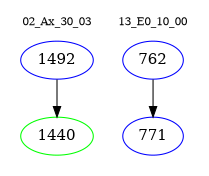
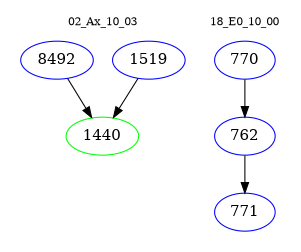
cluster "02_Ax_30_03": label "02_Ax_30_03" -> "02_Ax_10_03"
cluster "13_E0_10_00": label "13_E0_10_00" -> "18_E0_10_00"
node "1492": label "1492" -> "8492"
node "1519": added
node "770": added
